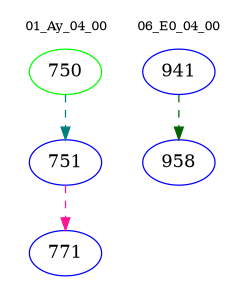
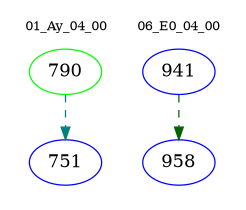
node "750": label "750" -> "790"
node "771": removed
